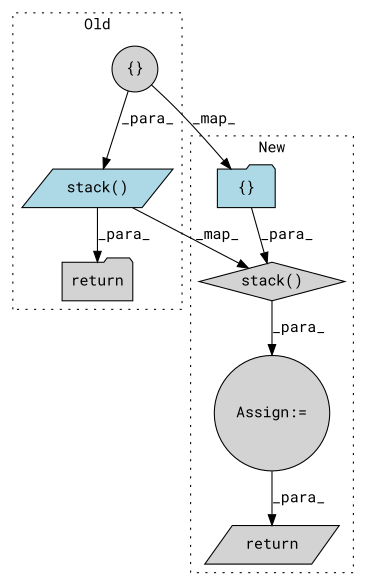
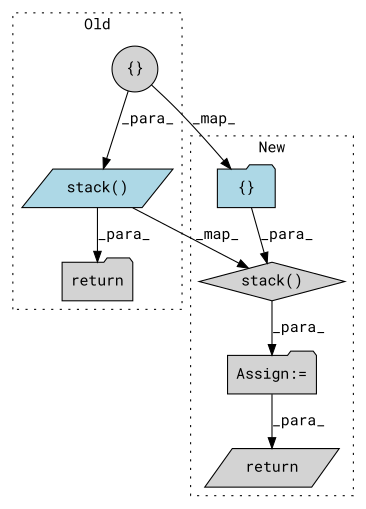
node "Assign:=": shape circle -> folder
